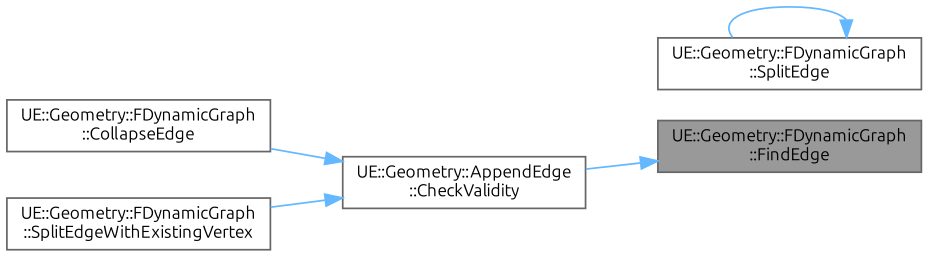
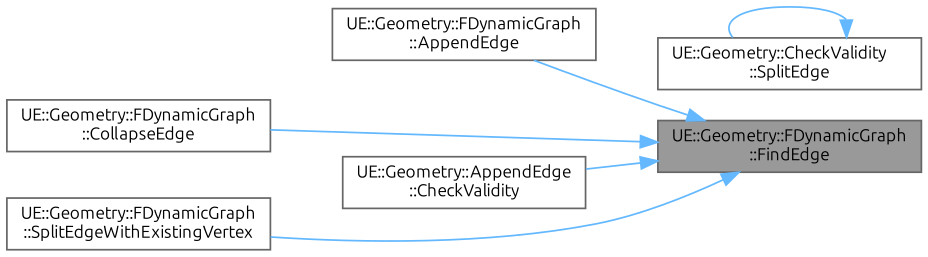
node "UE::Geometry::FDynamicGraph ::AppendEdge": added
node "UE::Geometry::FDynamicGraph ::SplitEdge": label "UE::Geometry::FDynamicGraph ::SplitEdge" -> "UE::Geometry::CheckValidity ::SplitEdge"
edge "UE::Geometry::FDynamicGraph ::CollapseEdge" -> "UE::Geometry::AppendEdge ::CheckValidity": now "UE::Geometry::FDynamicGraph ::CollapseEdge" -> "UE::Geometry::FDynamicGraph ::FindEdge"
edge "UE::Geometry::FDynamicGraph ::SplitEdgeWithExistingVertex" -> "UE::Geometry::AppendEdge ::CheckValidity": now "UE::Geometry::FDynamicGraph ::SplitEdgeWithExistingVertex" -> "UE::Geometry::FDynamicGraph ::FindEdge"
